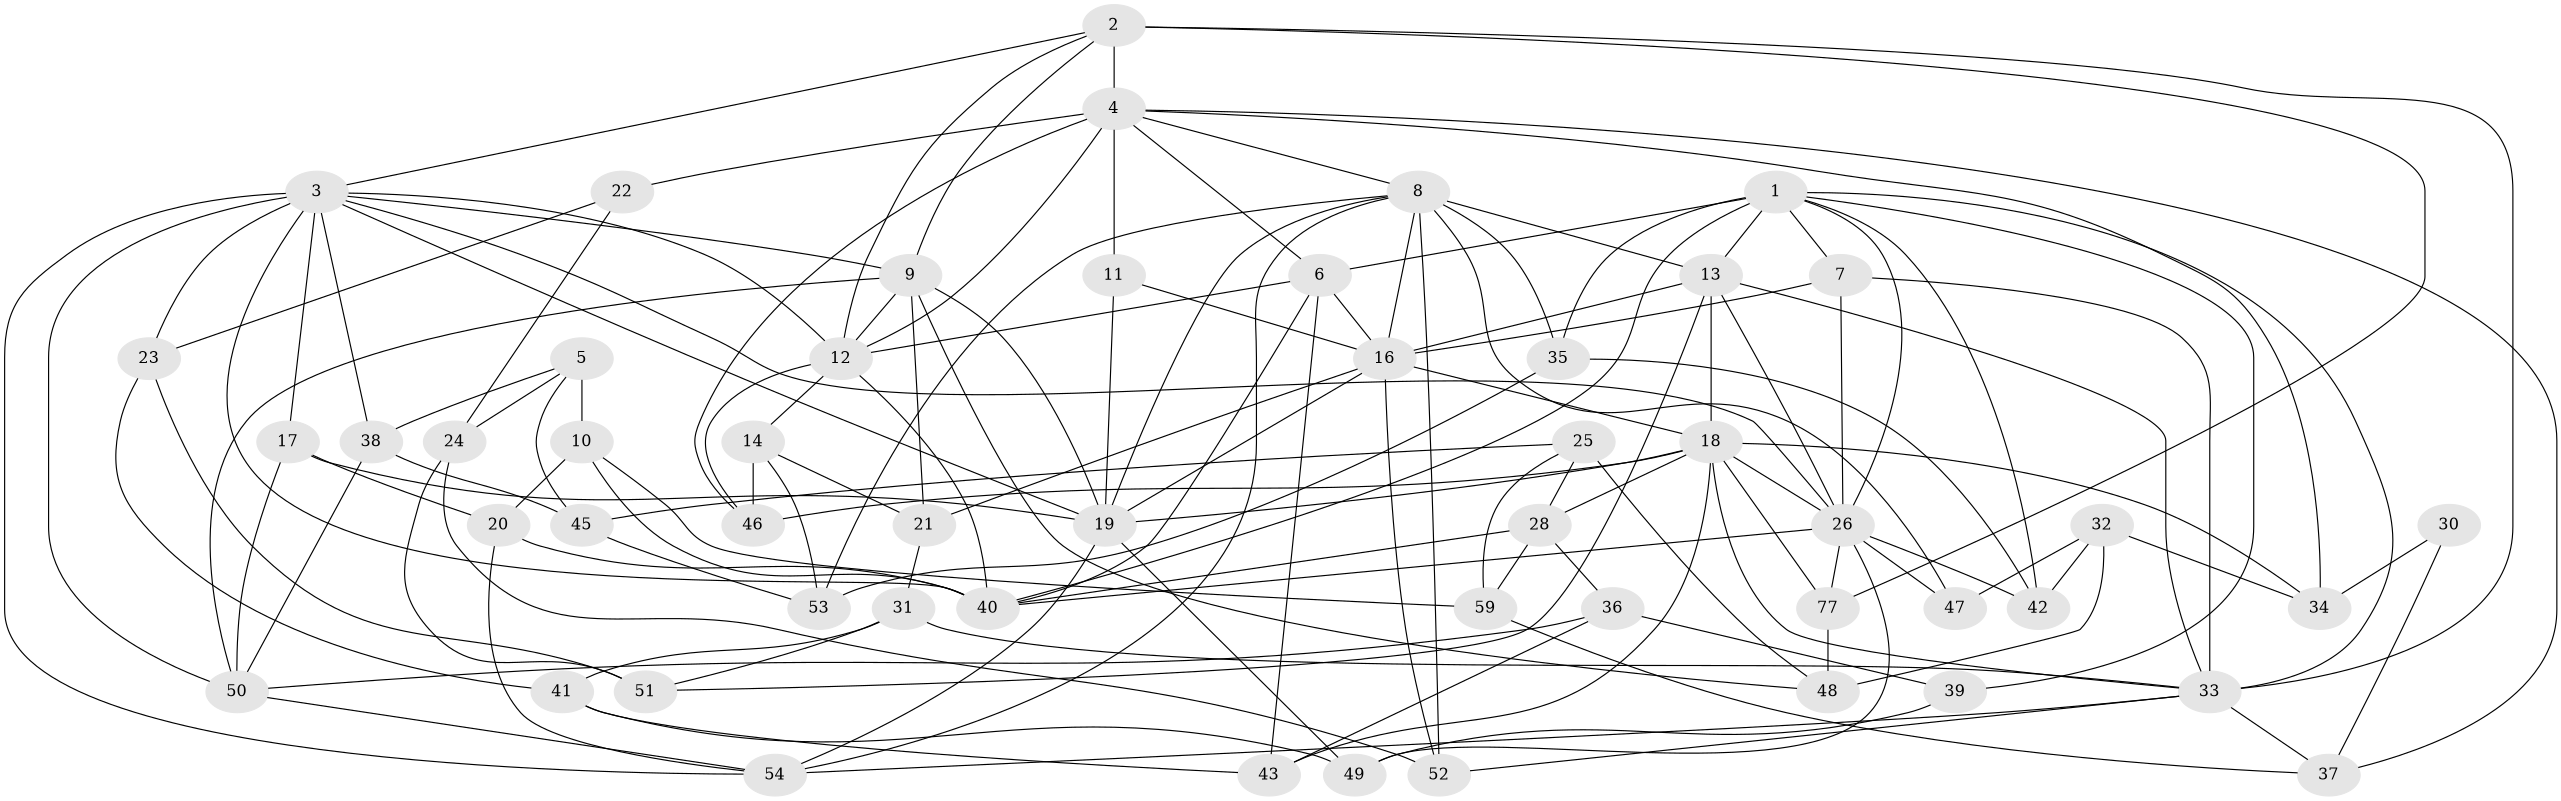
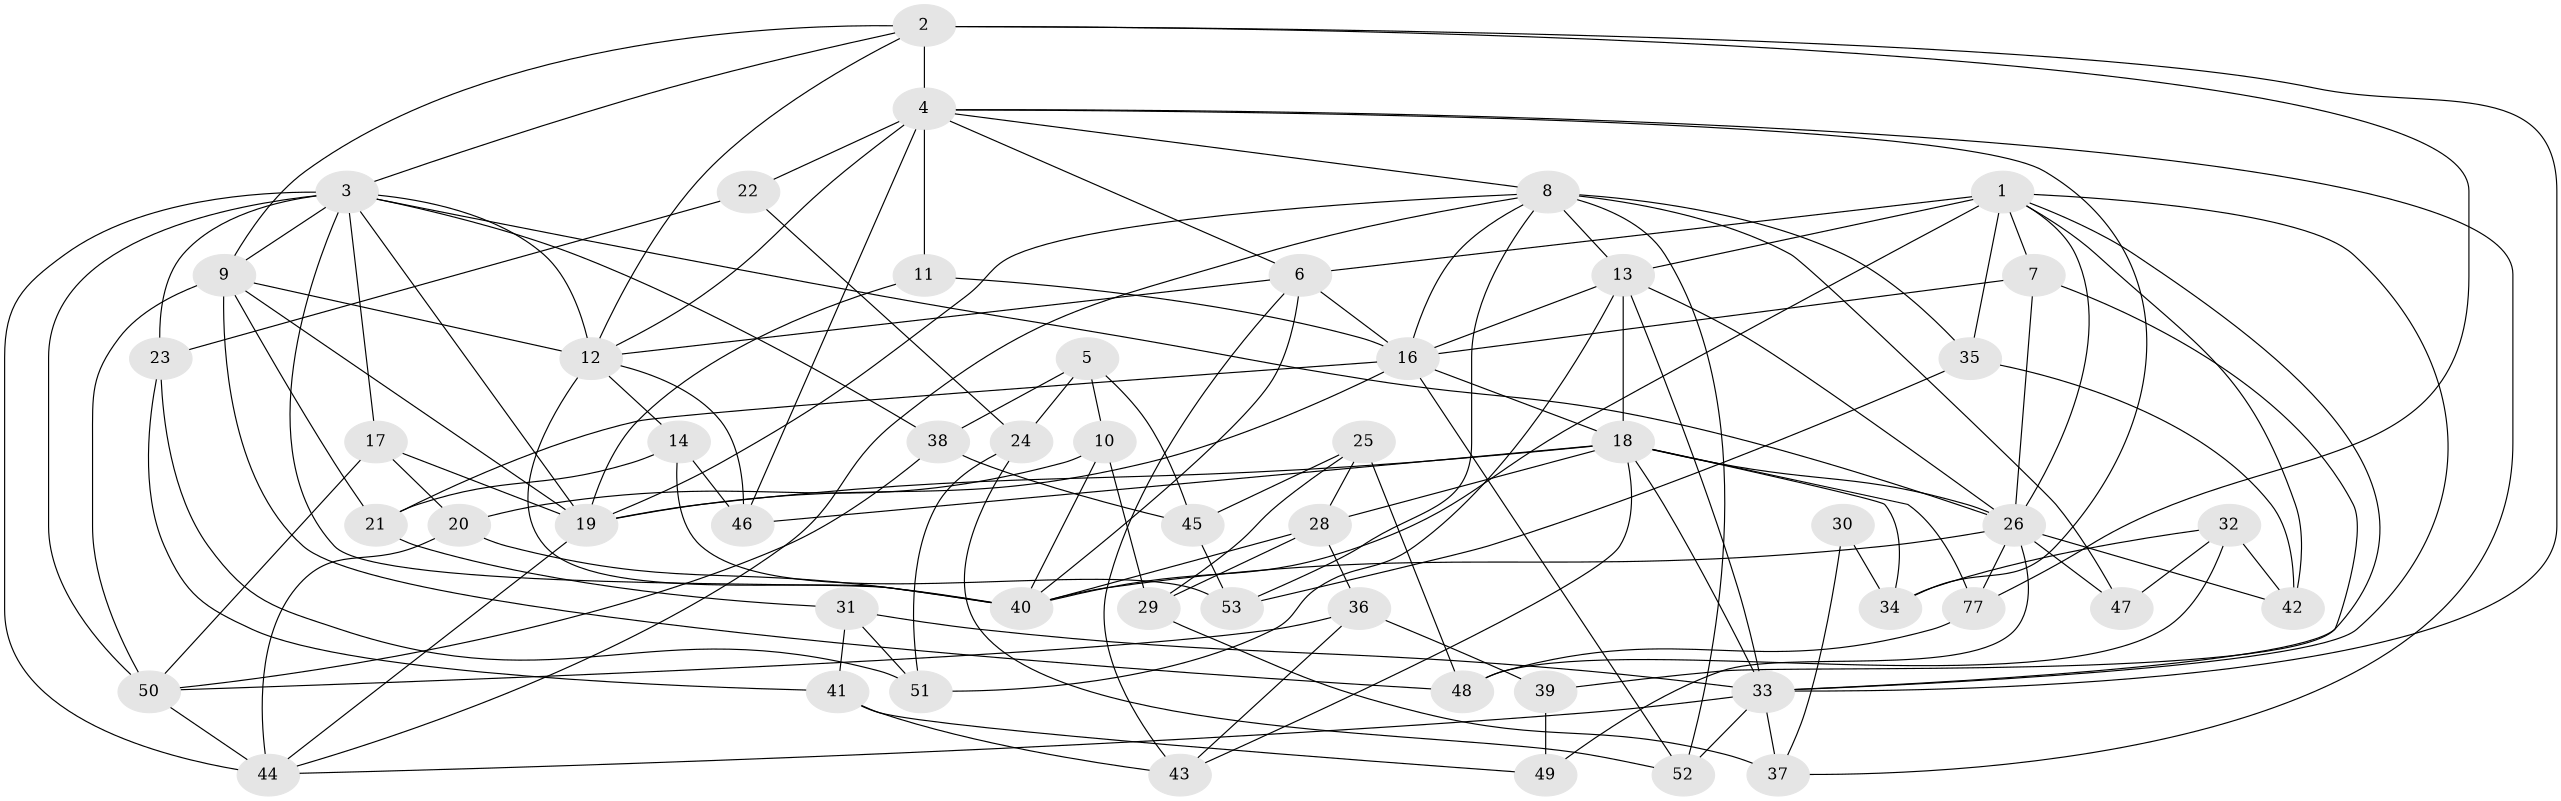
node "59": label "59" -> "29"
edge "19" -- "49": removed
node "54": label "54" -> "44"
